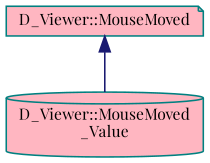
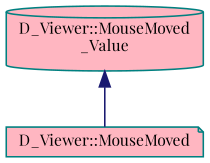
edge "D_Viewer::MouseMoved _Value" -> "D_Viewer::MouseMoved": reversed
